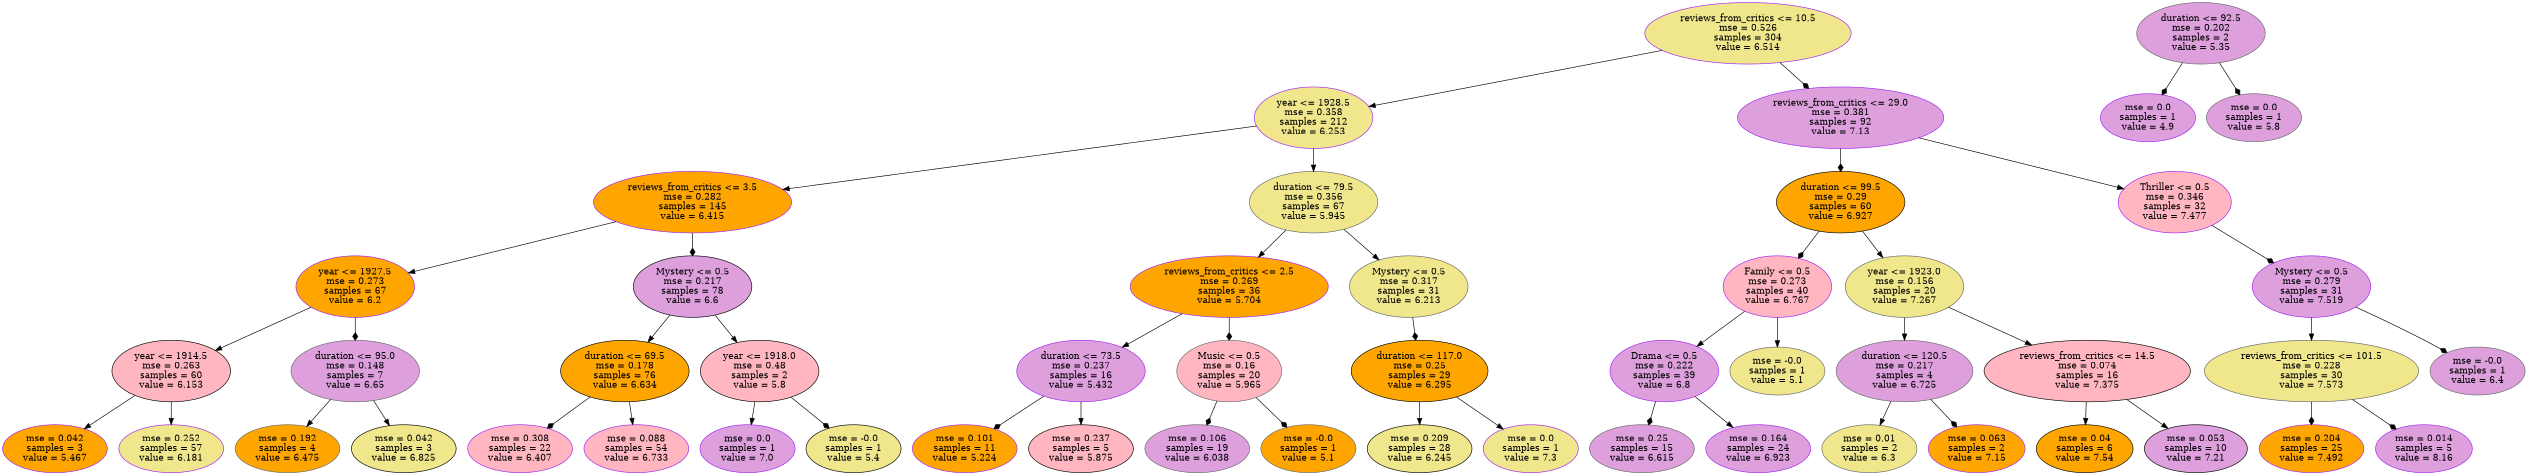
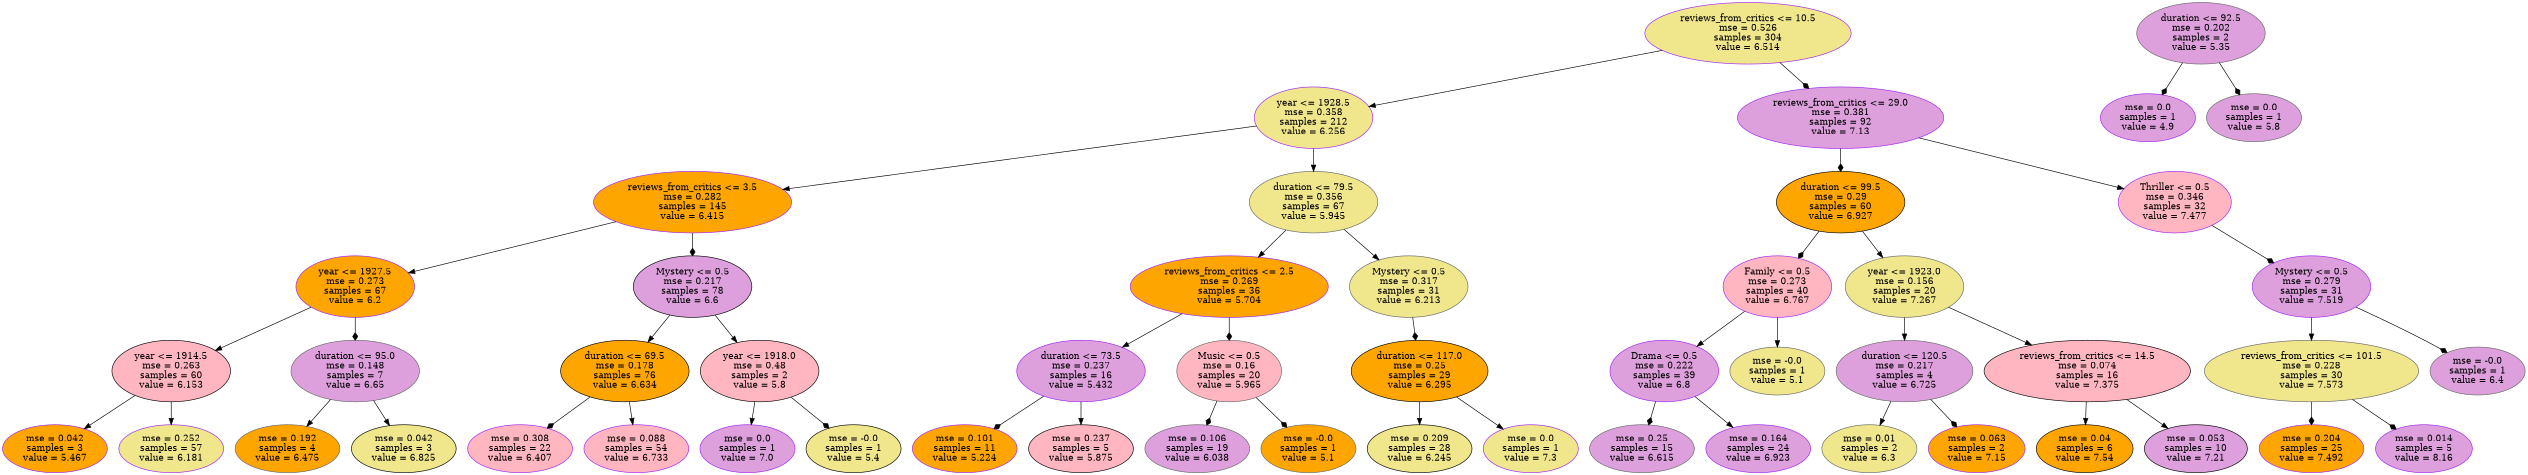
node "year <= 1928.5 mse = 0.358 samples = 212 value = 6.253": label "year <= 1928.5 mse = 0.358 samples = 212 value = 6.253" -> "year <= 1928.5 mse = 0.358 samples = 212 value = 6.256"
